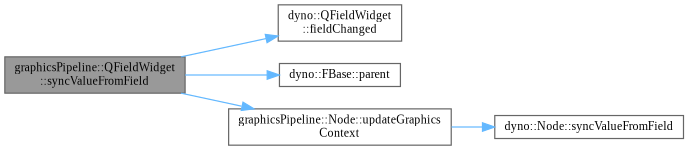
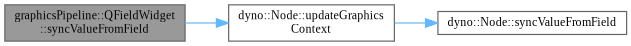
node "dyno::QFieldWidget ::fieldChanged": removed
node "dyno::FBase::parent": removed
node "graphicsPipeline::Node::updateGraphics Context": label "graphicsPipeline::Node::updateGraphics Context" -> "dyno::Node::updateGraphics Context"
